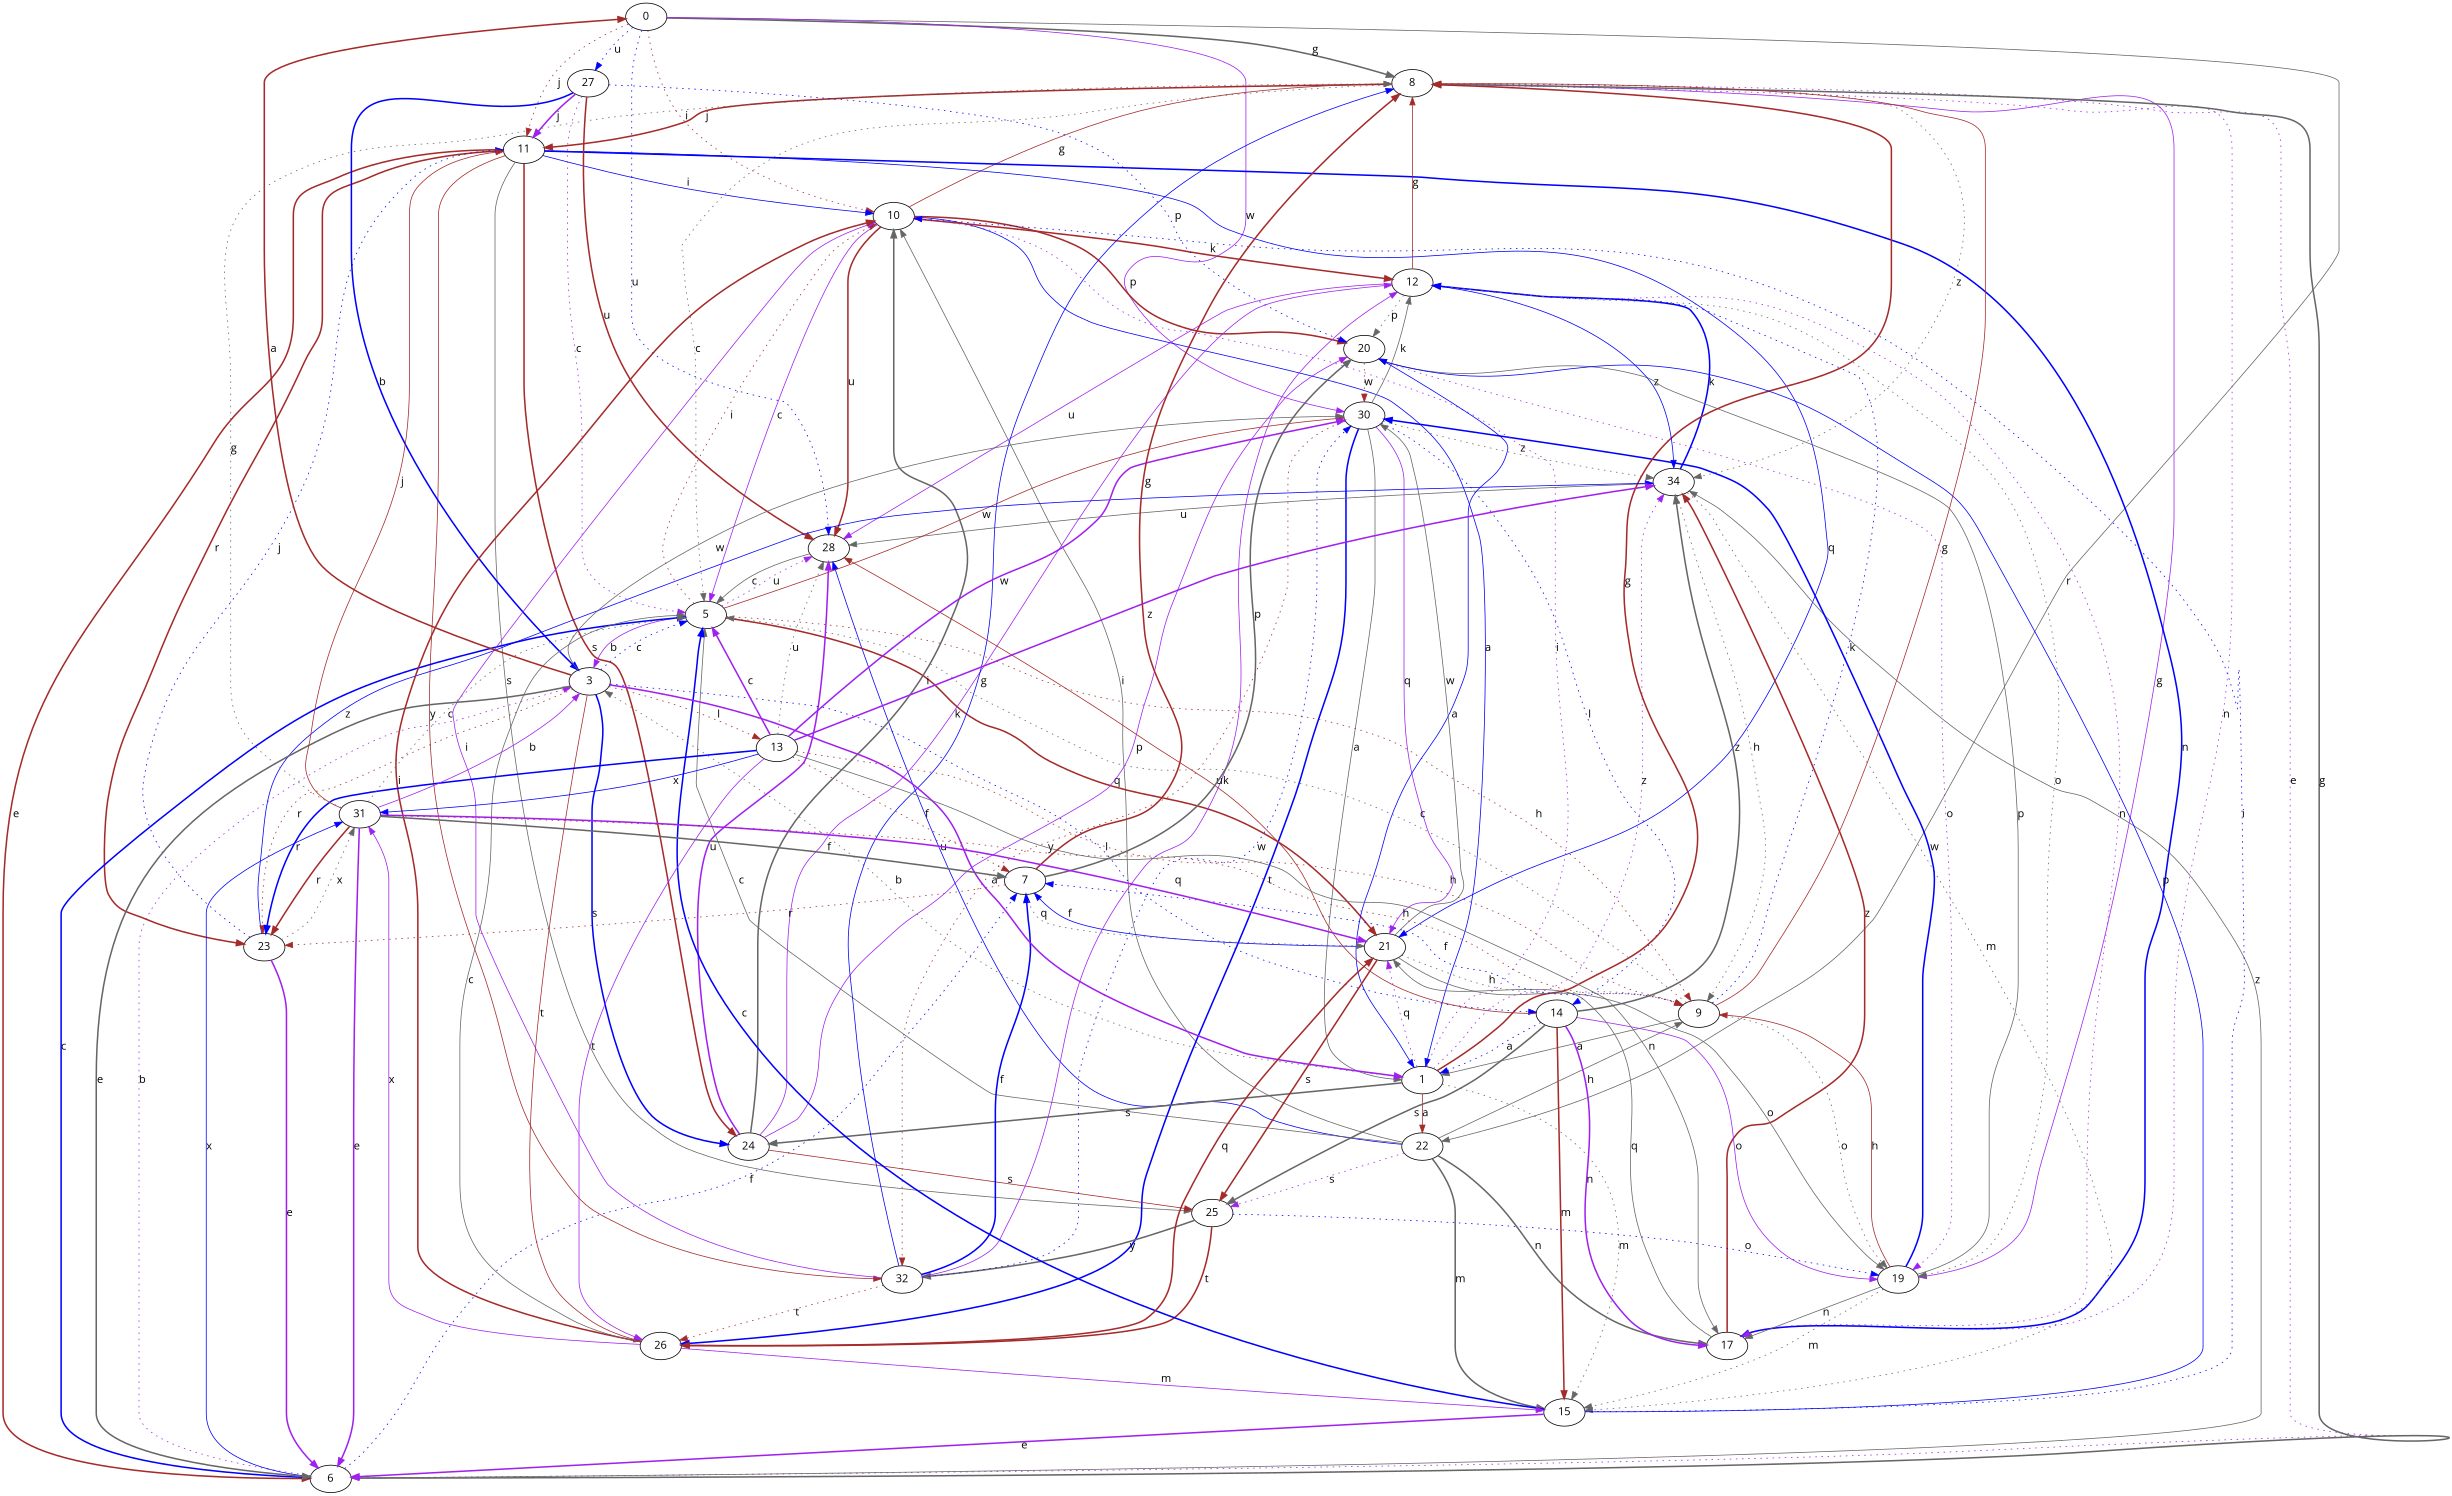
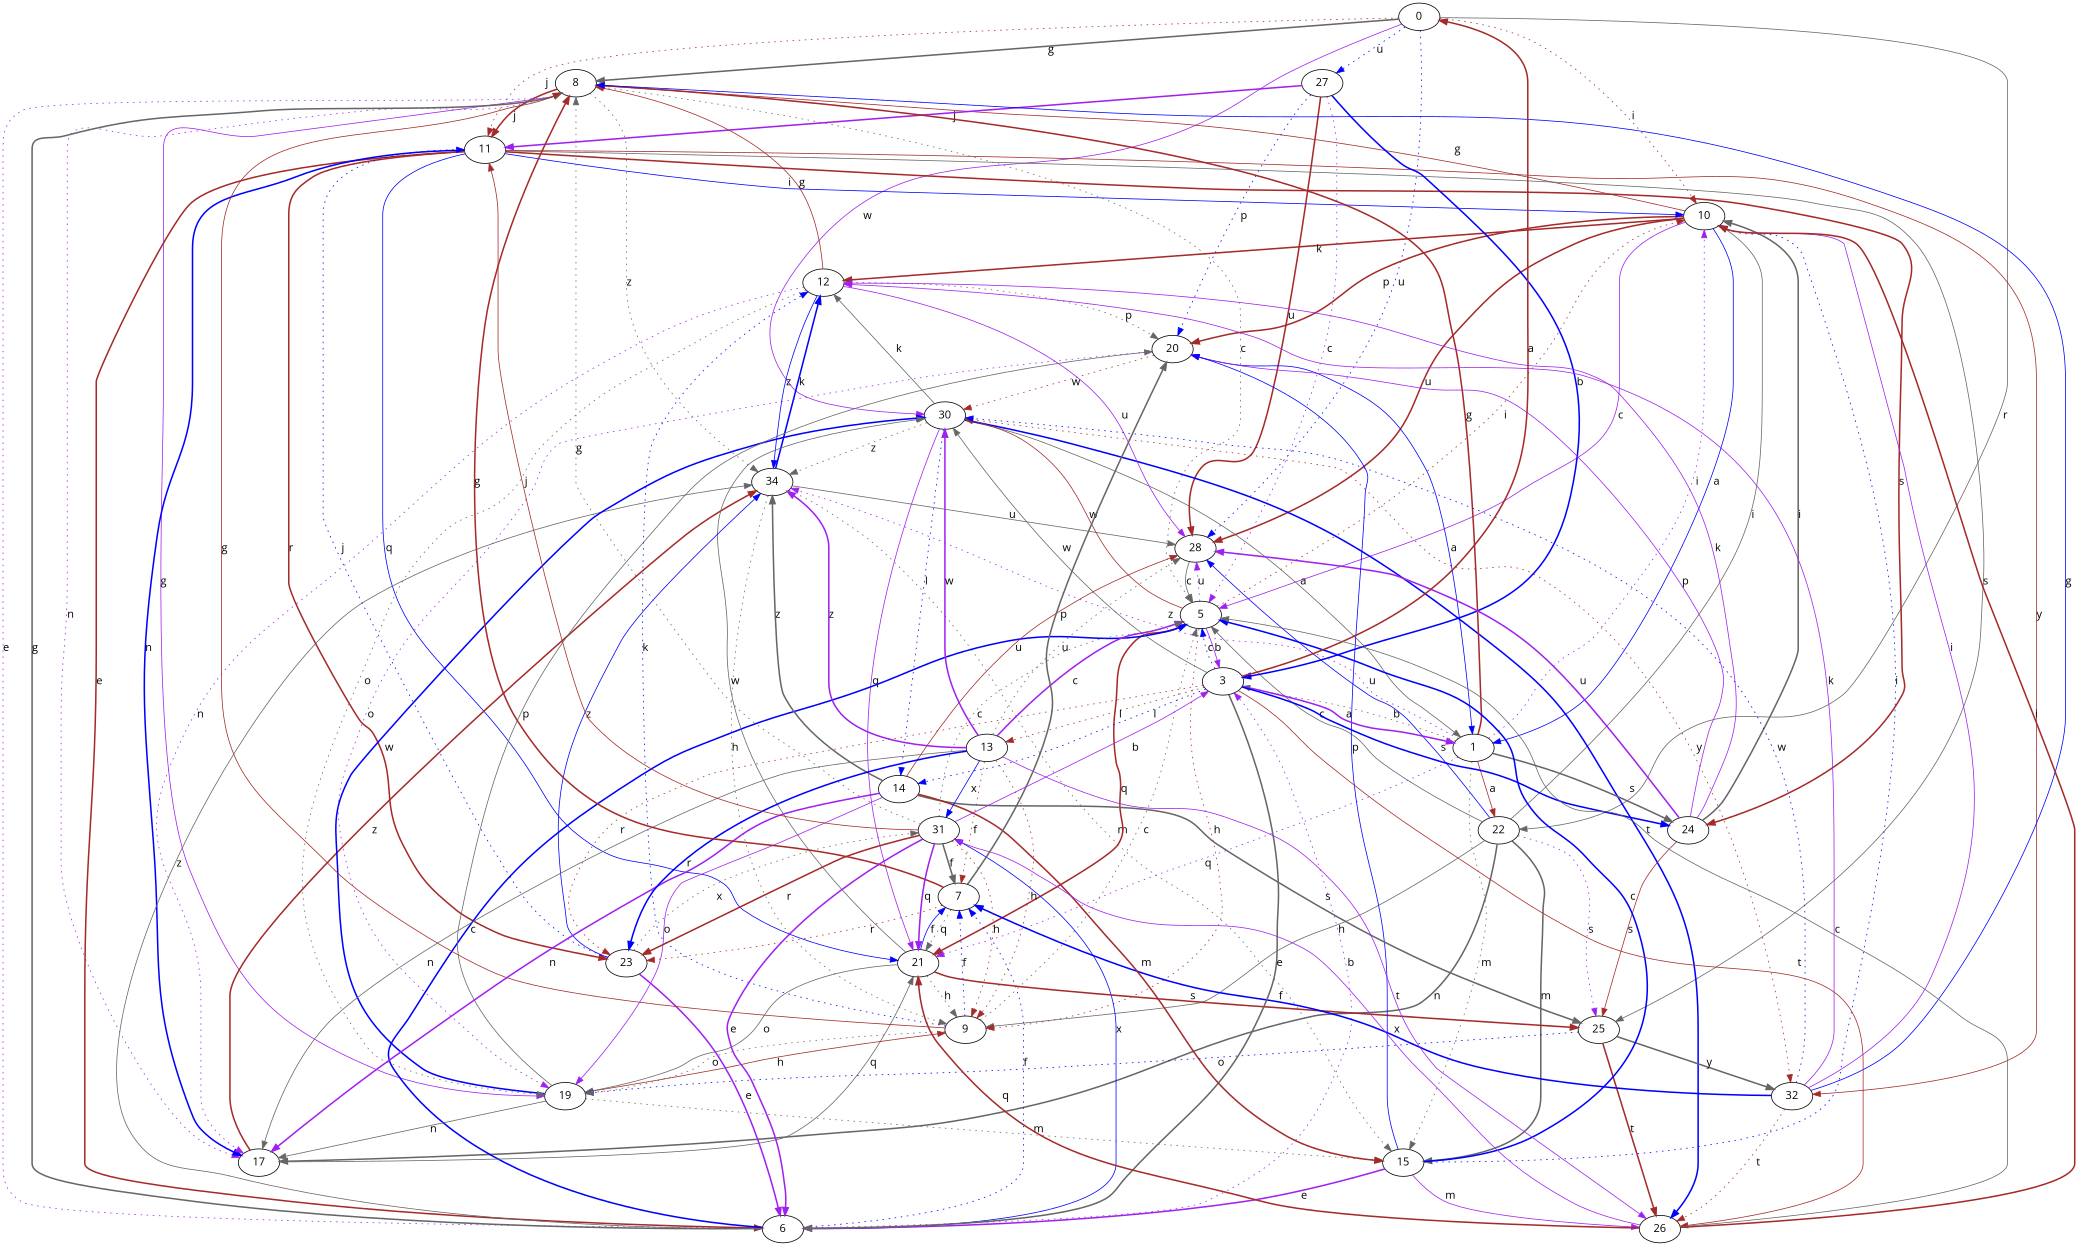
edge "9" -> "1": removed, label "a"
edge "14" -> "1": removed, label "a"
edge "26" -> "15": reversed
